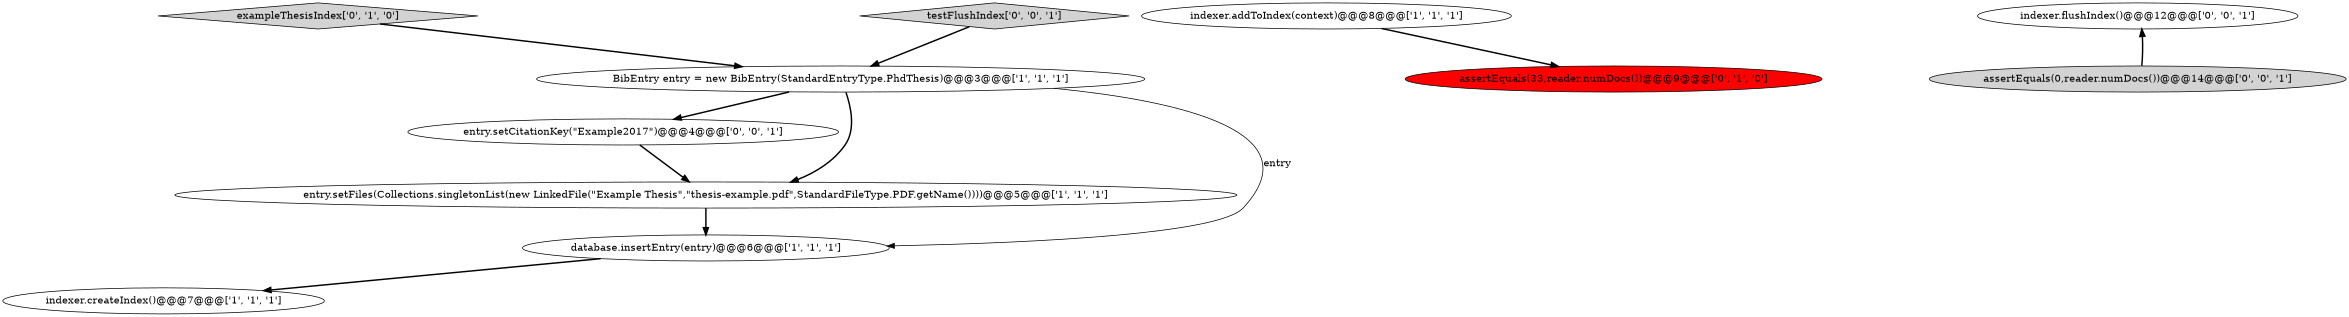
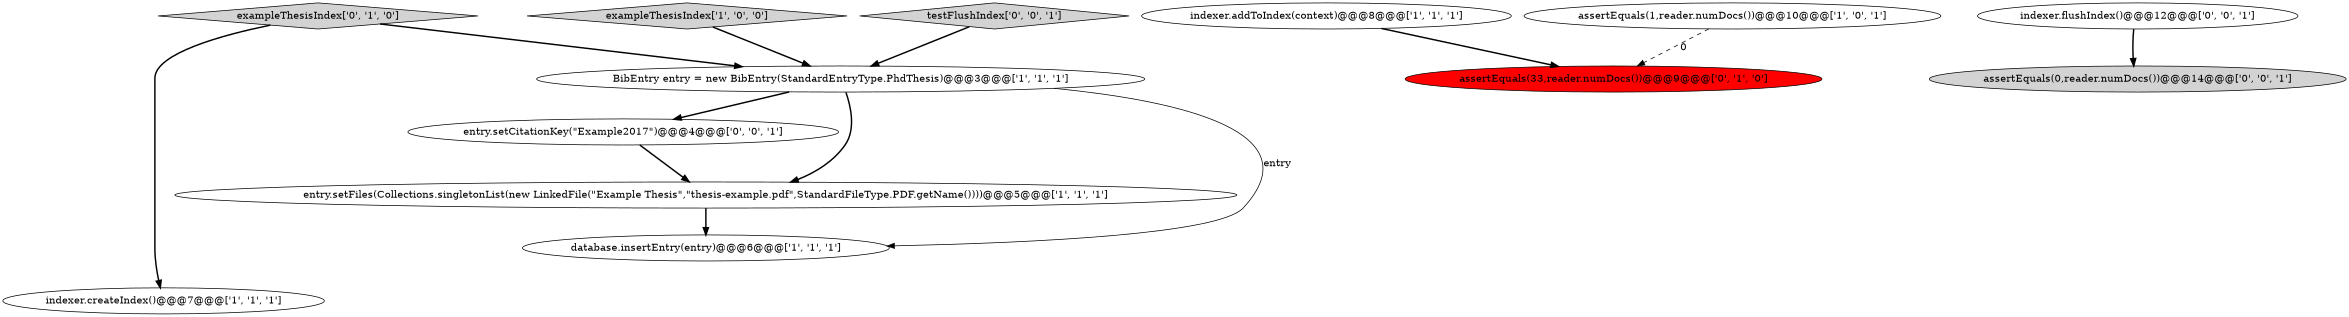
node "exampleThesisIndex['1', '0', '0']": added
node "assertEquals(1,reader.numDocs())@@@10@@@['1', '0', '1']": added
edge "assertEquals(0,reader.numDocs())@@@14@@@['0', '0', '1']" -> "indexer.flushIndex()@@@12@@@['0', '0', '1']": reversed
edge "database.insertEntry(entry)@@@6@@@['1', '1', '1']" -> "indexer.createIndex()@@@7@@@['1', '1', '1']": now "exampleThesisIndex['0', '1', '0']" -> "indexer.createIndex()@@@7@@@['1', '1', '1']"
